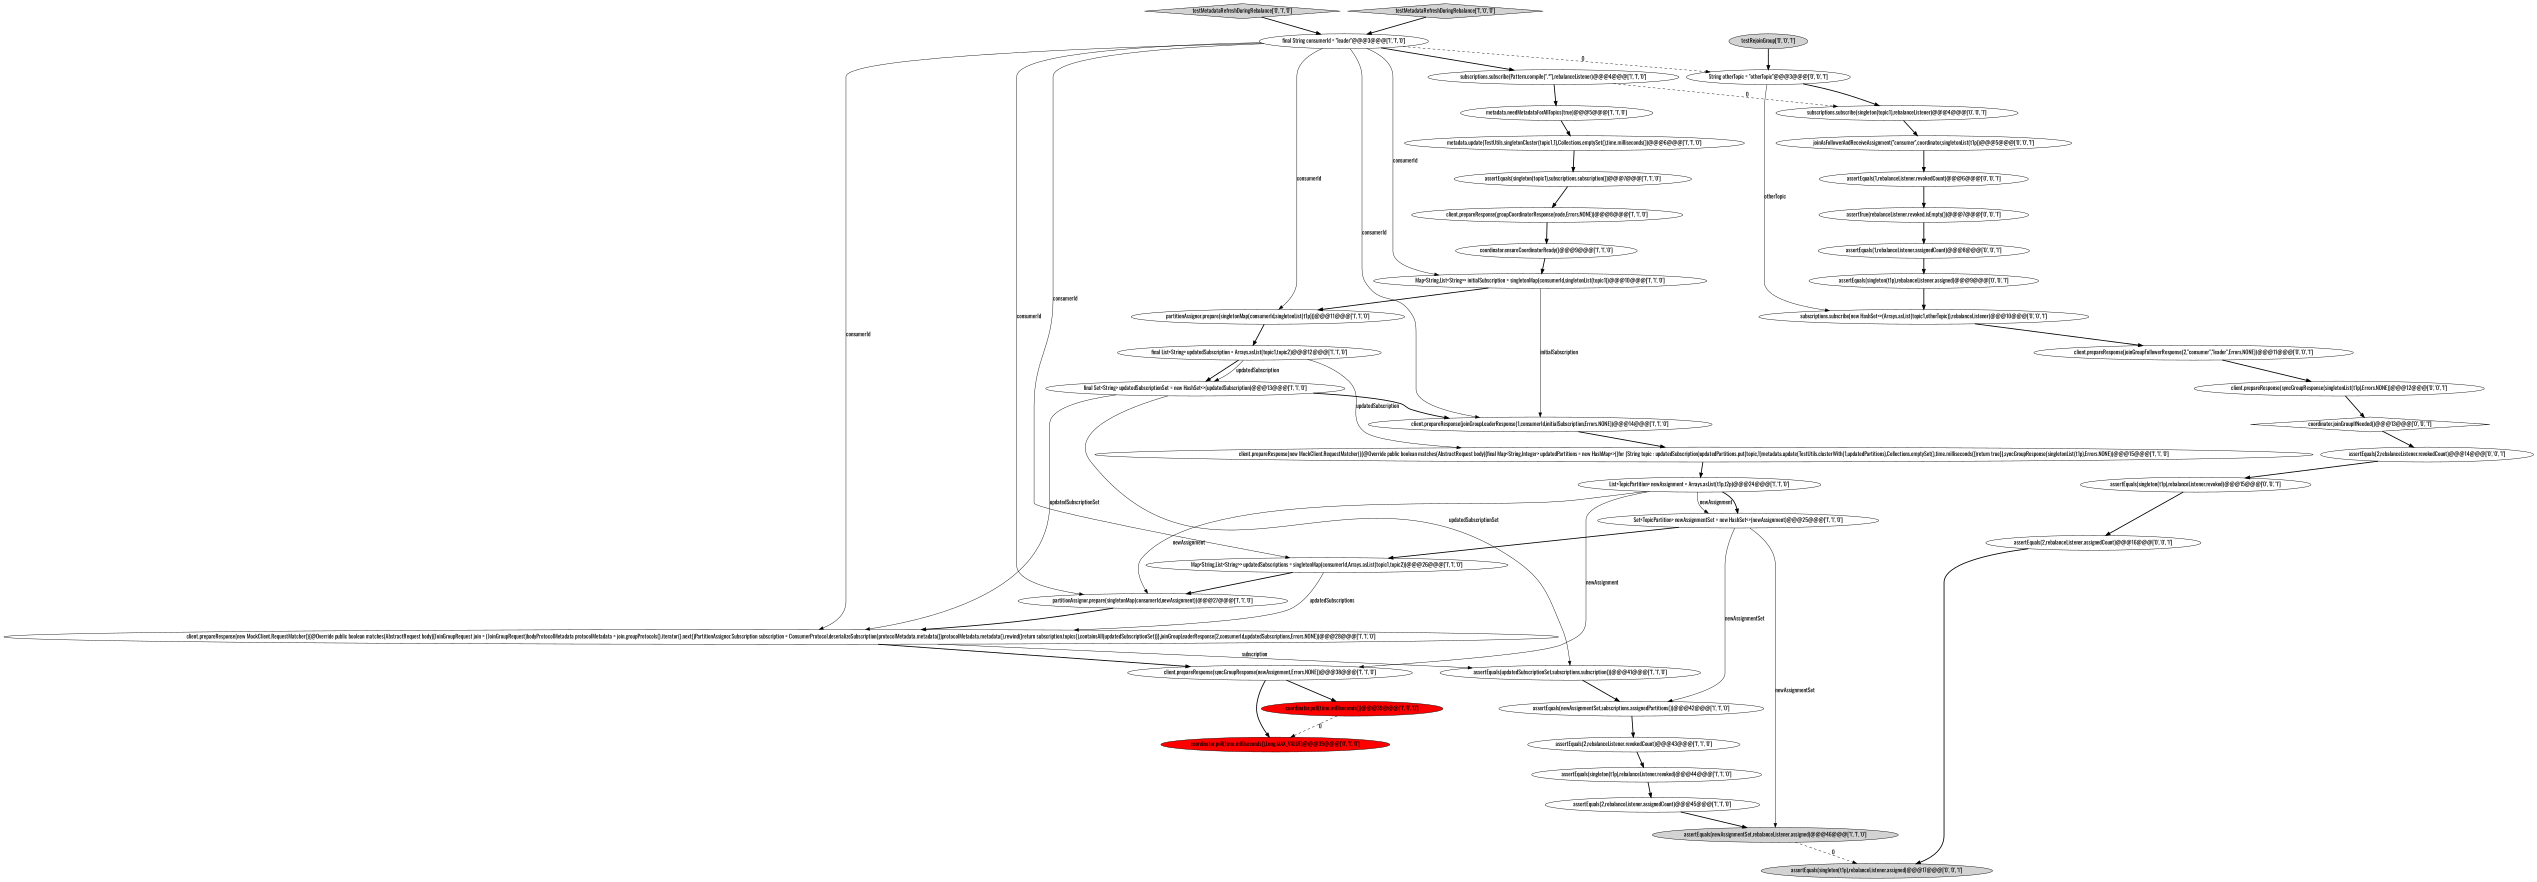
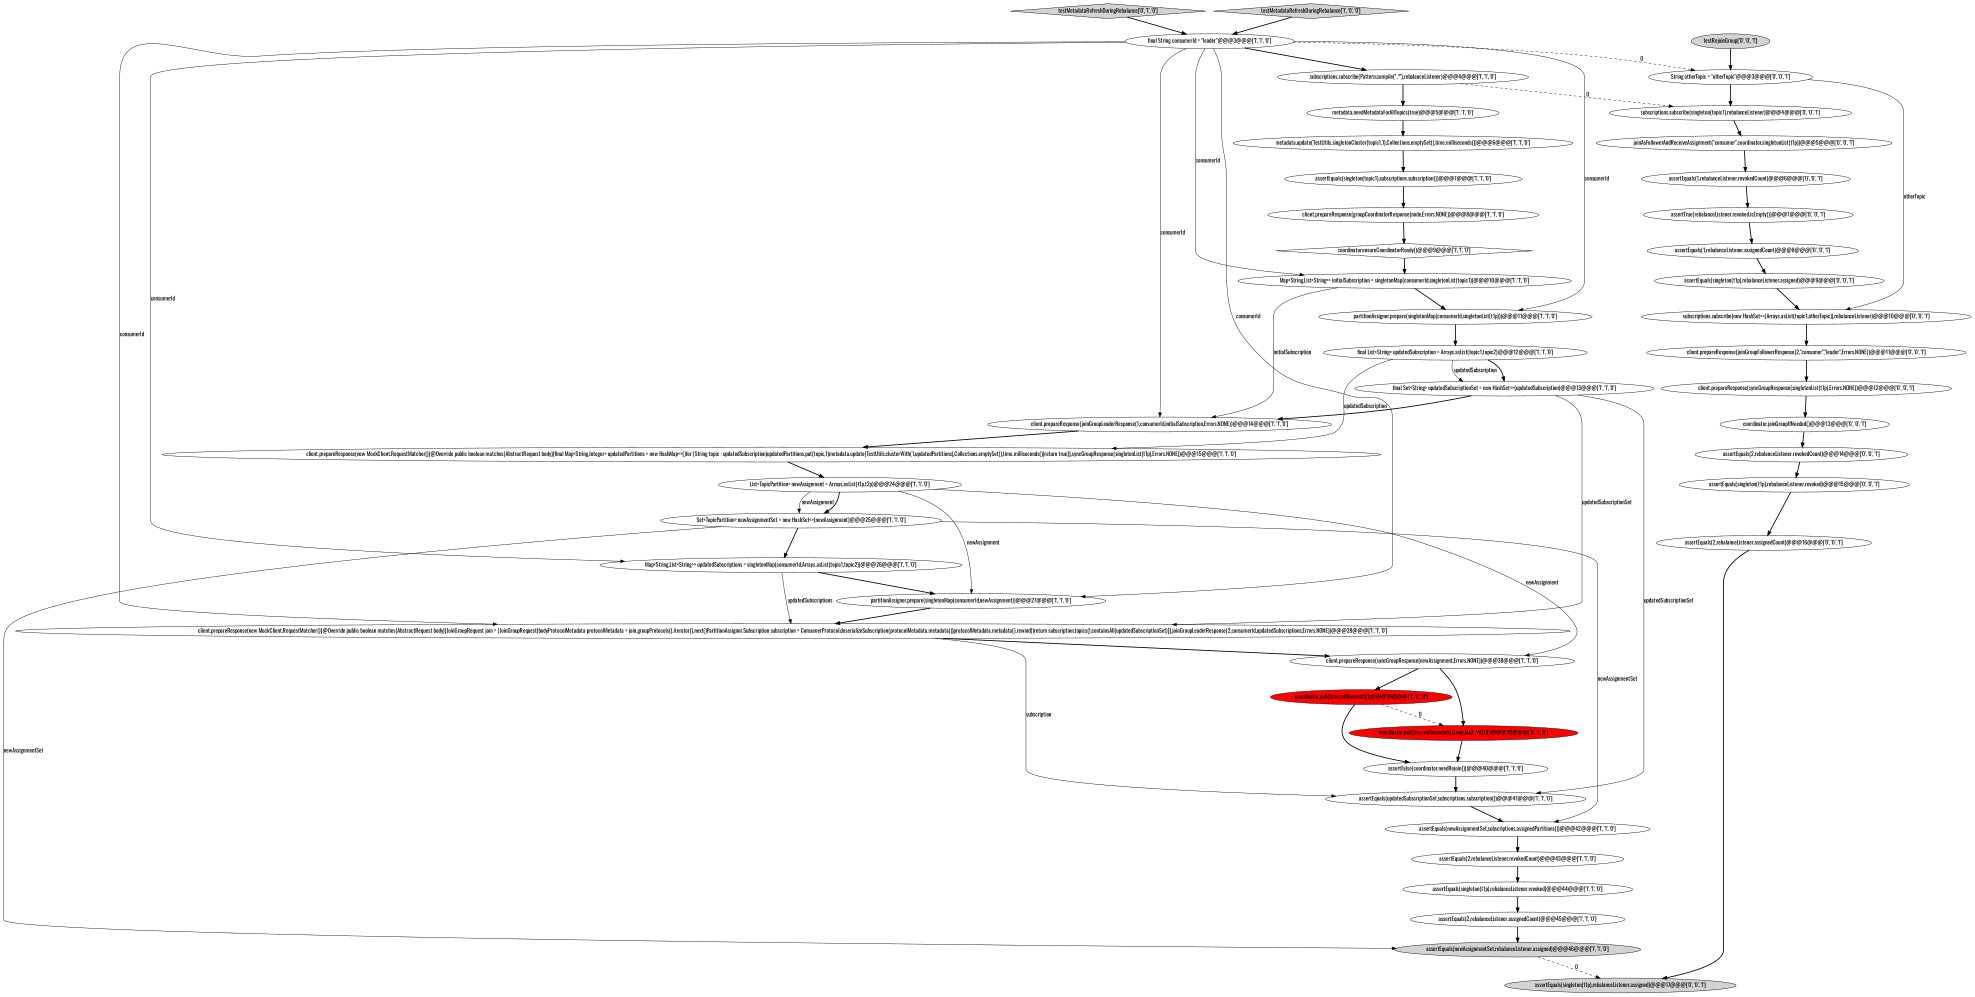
node "coordinator.ensureCoordinatorReady()@@@9@@@['1', '1', '0']": shape ellipse -> diamond
node "coordinator.joinGroupIfNeeded()@@@13@@@['0', '0', '1']": shape diamond -> ellipse
node "assertFalse(coordinator.needRejoin())@@@40@@@['1', '1', '0']": added
